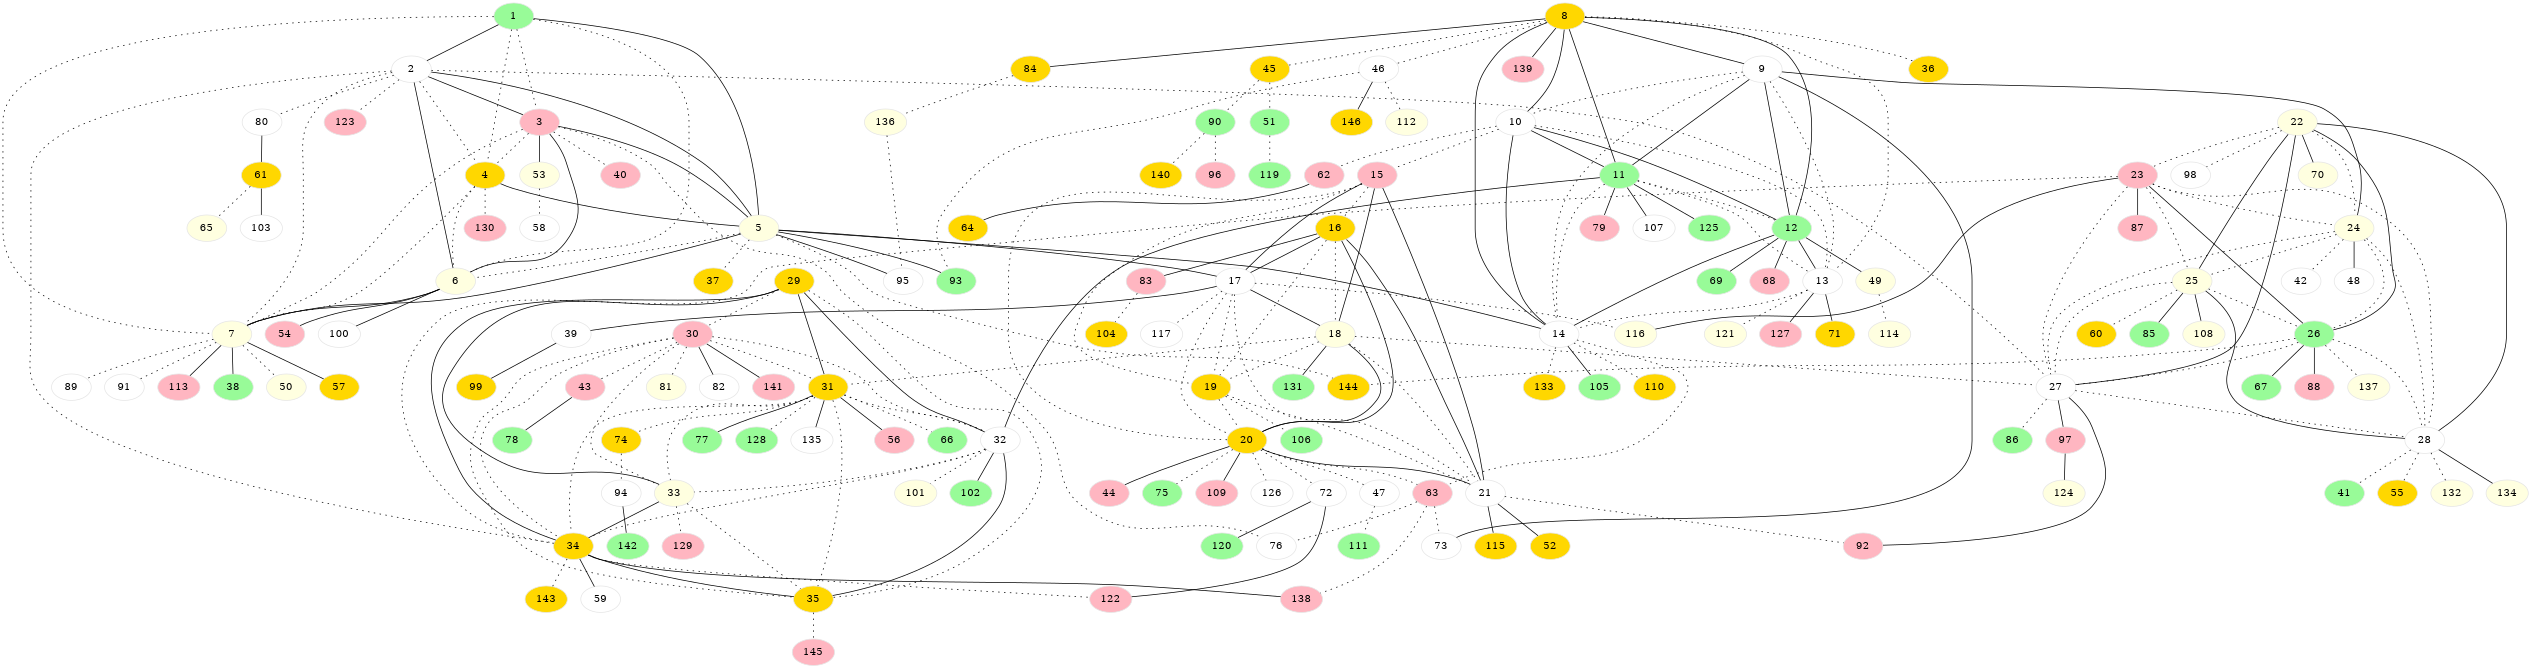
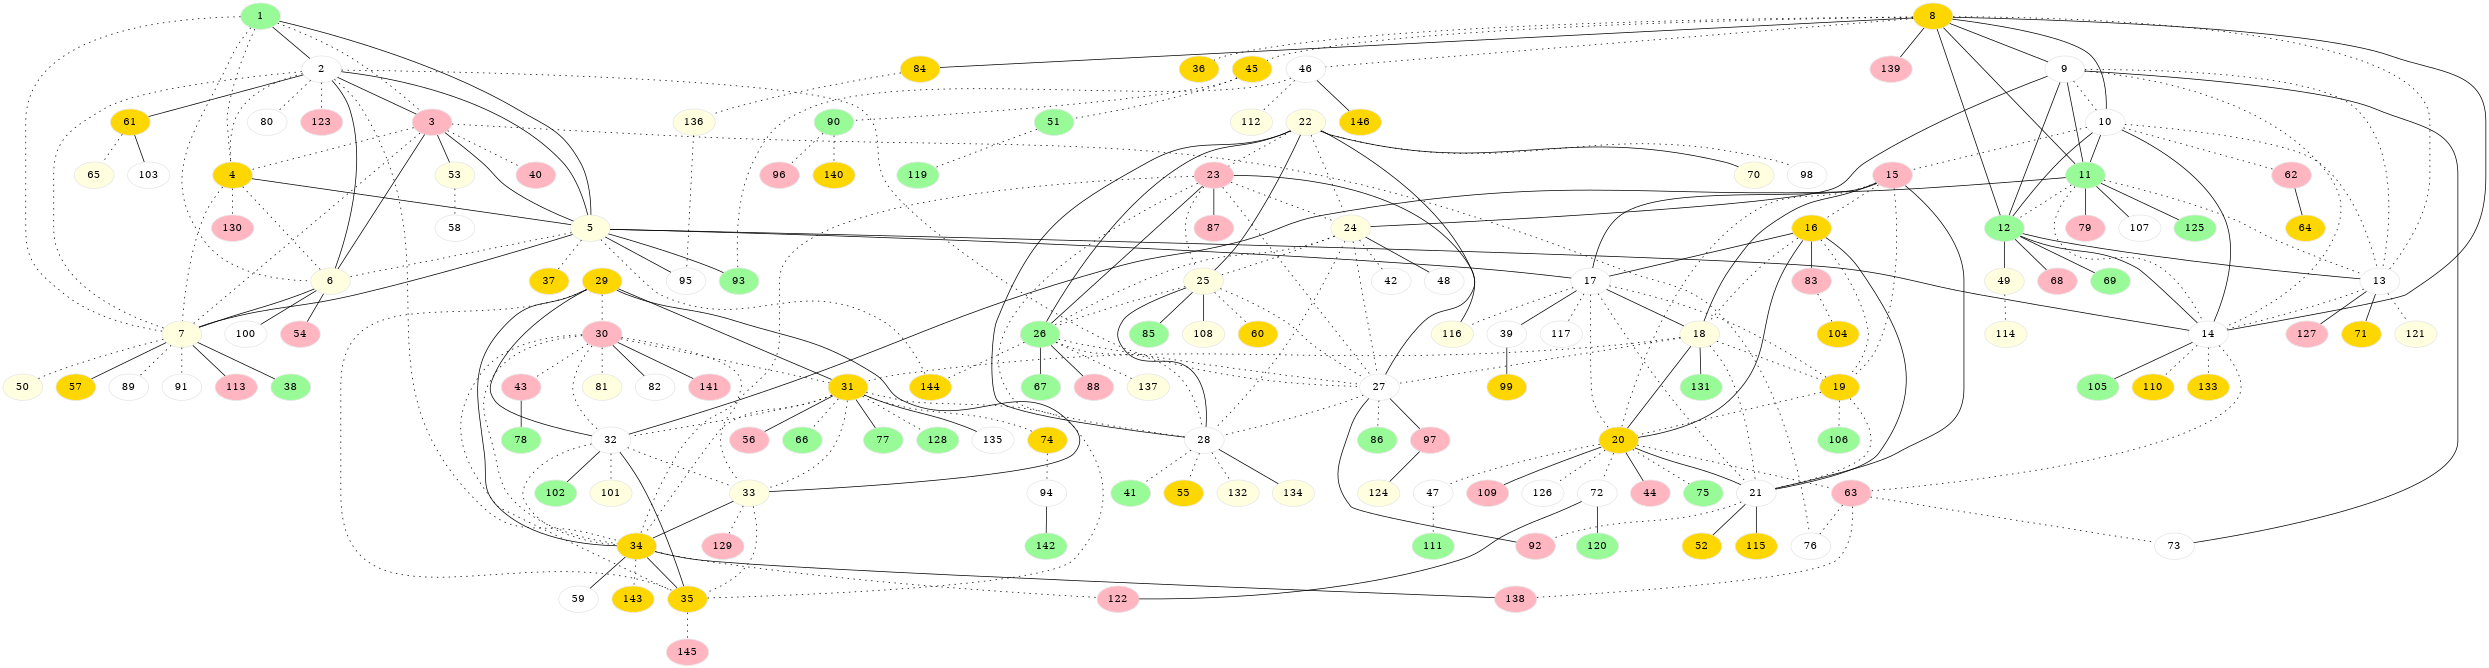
edge "80" -- "61": now "2" -- "61"
